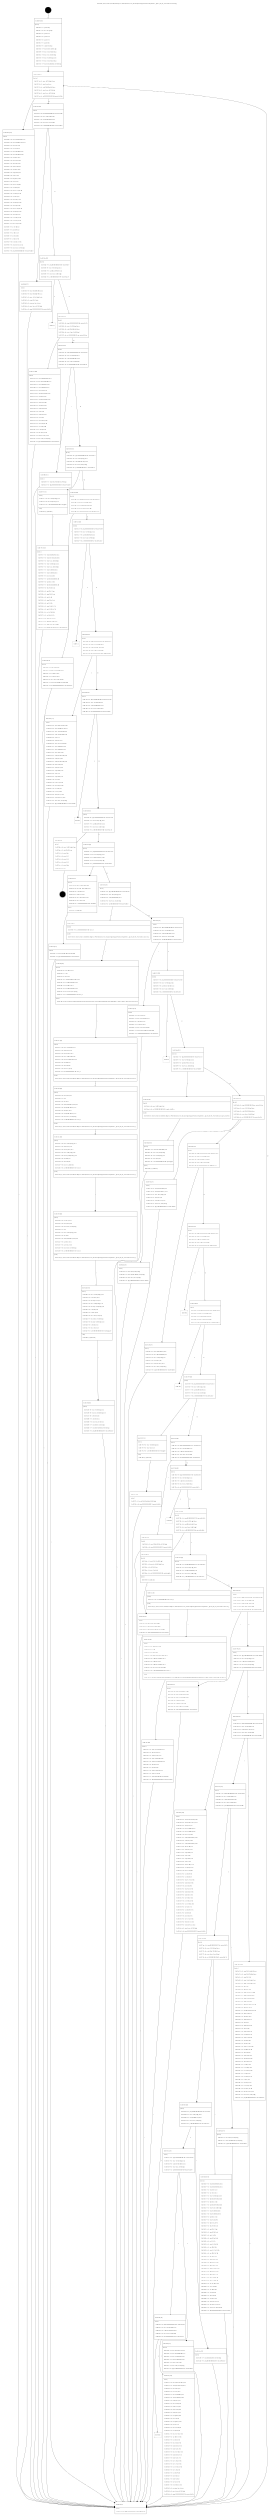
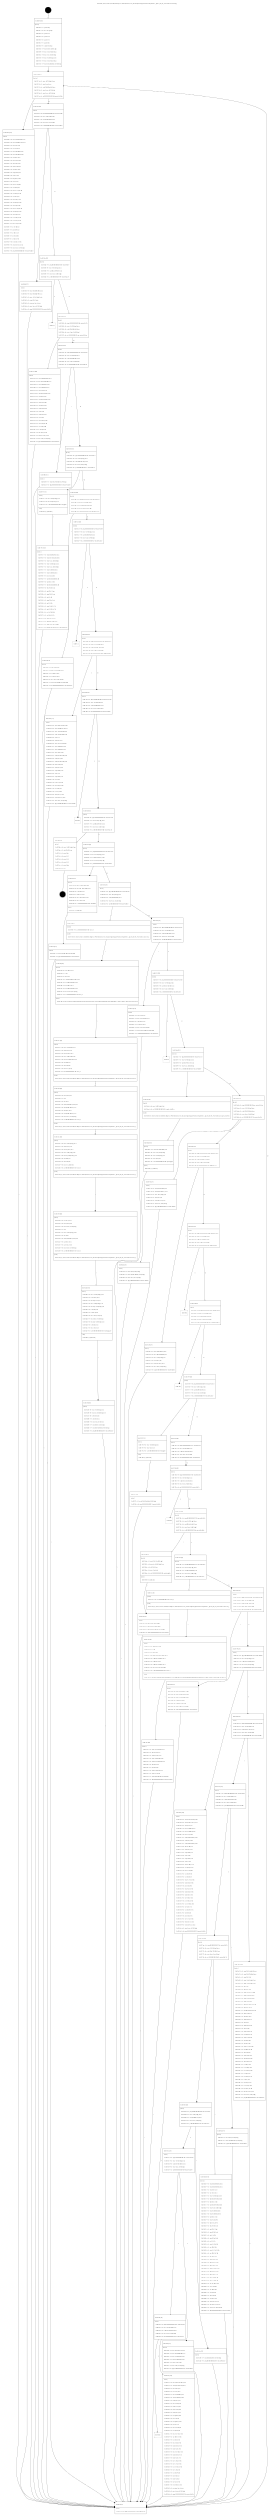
node "0x401984 [12]": removed
